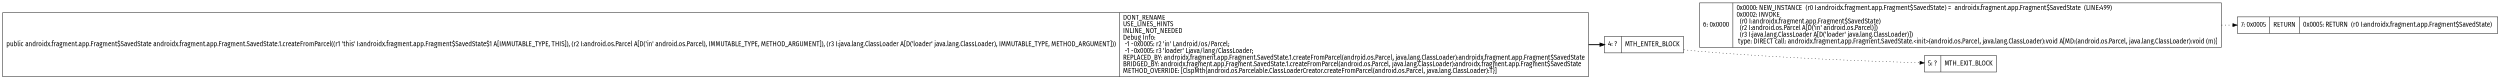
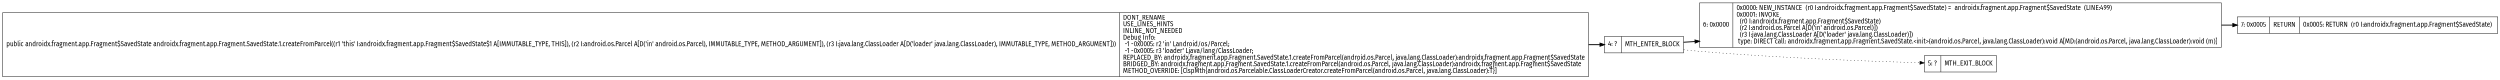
node "6: 0x0000": text "0x0002: INVOKE" -> "0x0001: INVOKE"
edge "6: 0x0000" -> "7: 0x0005": style dotted -> bold
edge "4: ?" -> "6: 0x0000": added
